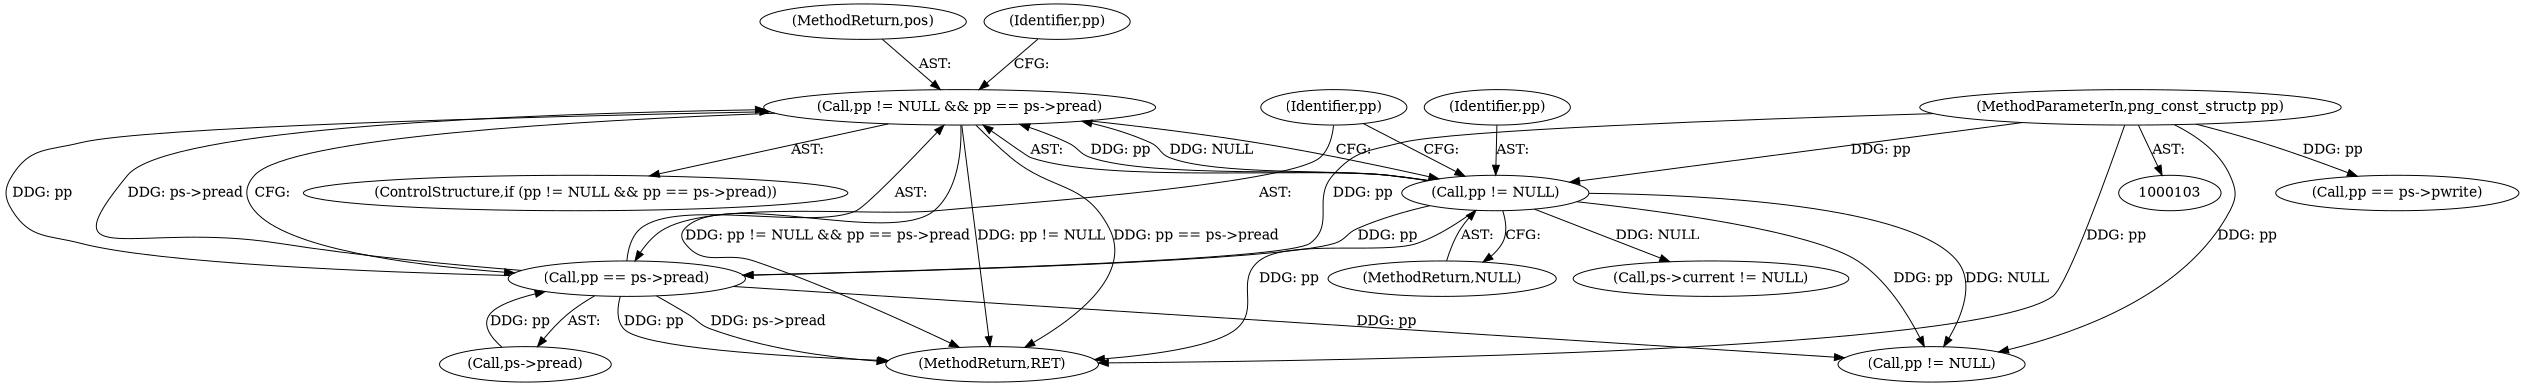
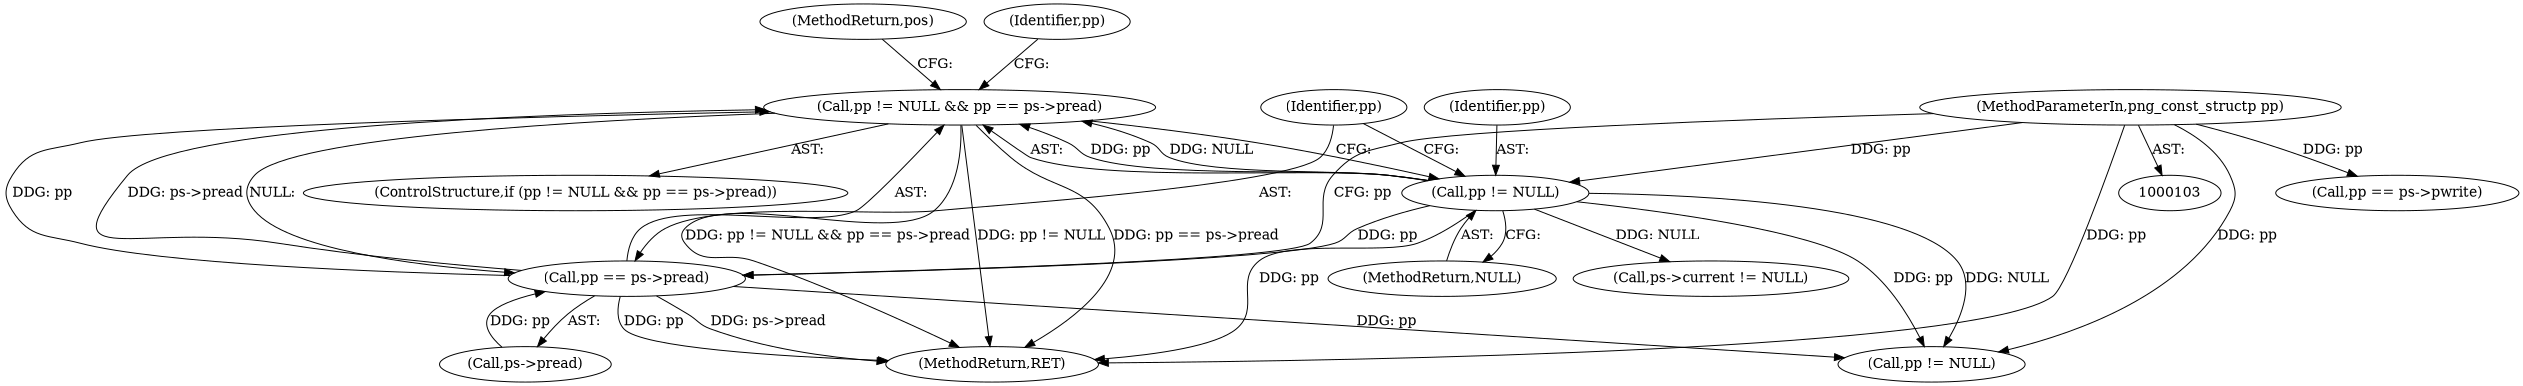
edge "(MethodReturn,pos)" -> "(Call,pp != NULL && pp == ps->pread)": label "AST: " -> "CFG: "
edge "(Call,pp != NULL && pp == ps->pread)" -> "(Call,pp == ps->pread)": label "CFG: " -> "NULL: "
edge "(MethodParameterIn,png_const_structp pp)" -> "(Call,pp == ps->pread)": label "DDG: pp" -> "CFG: pp"
